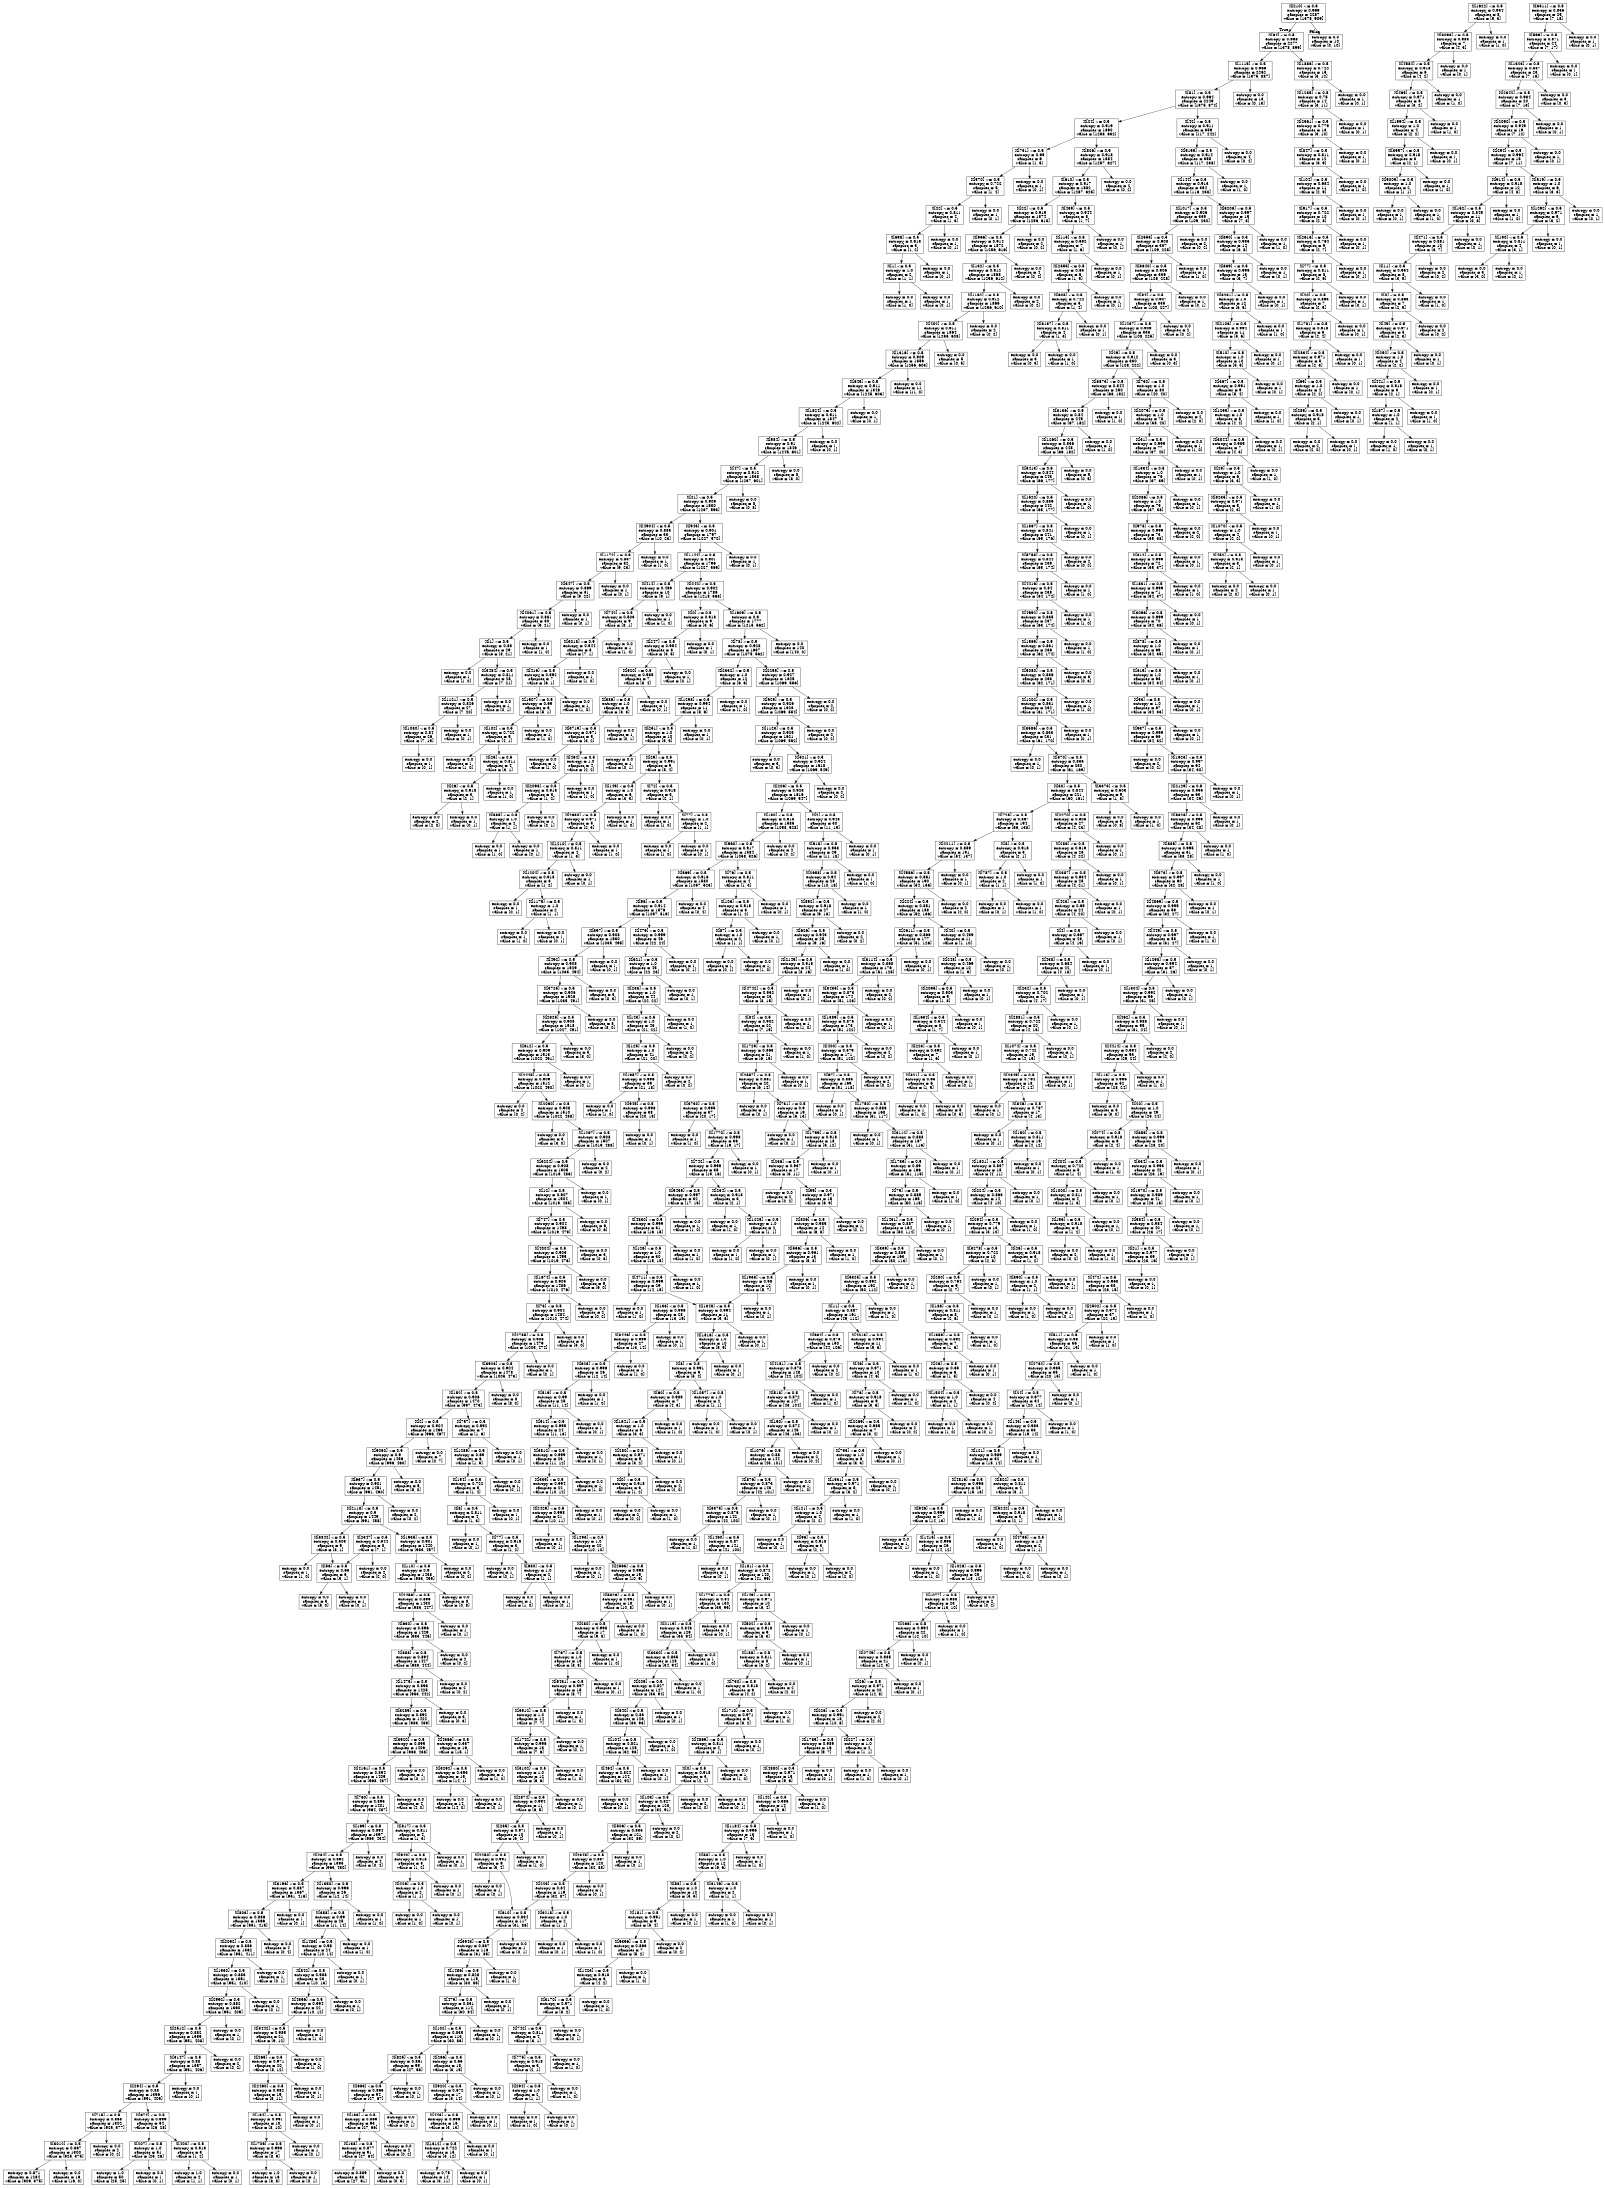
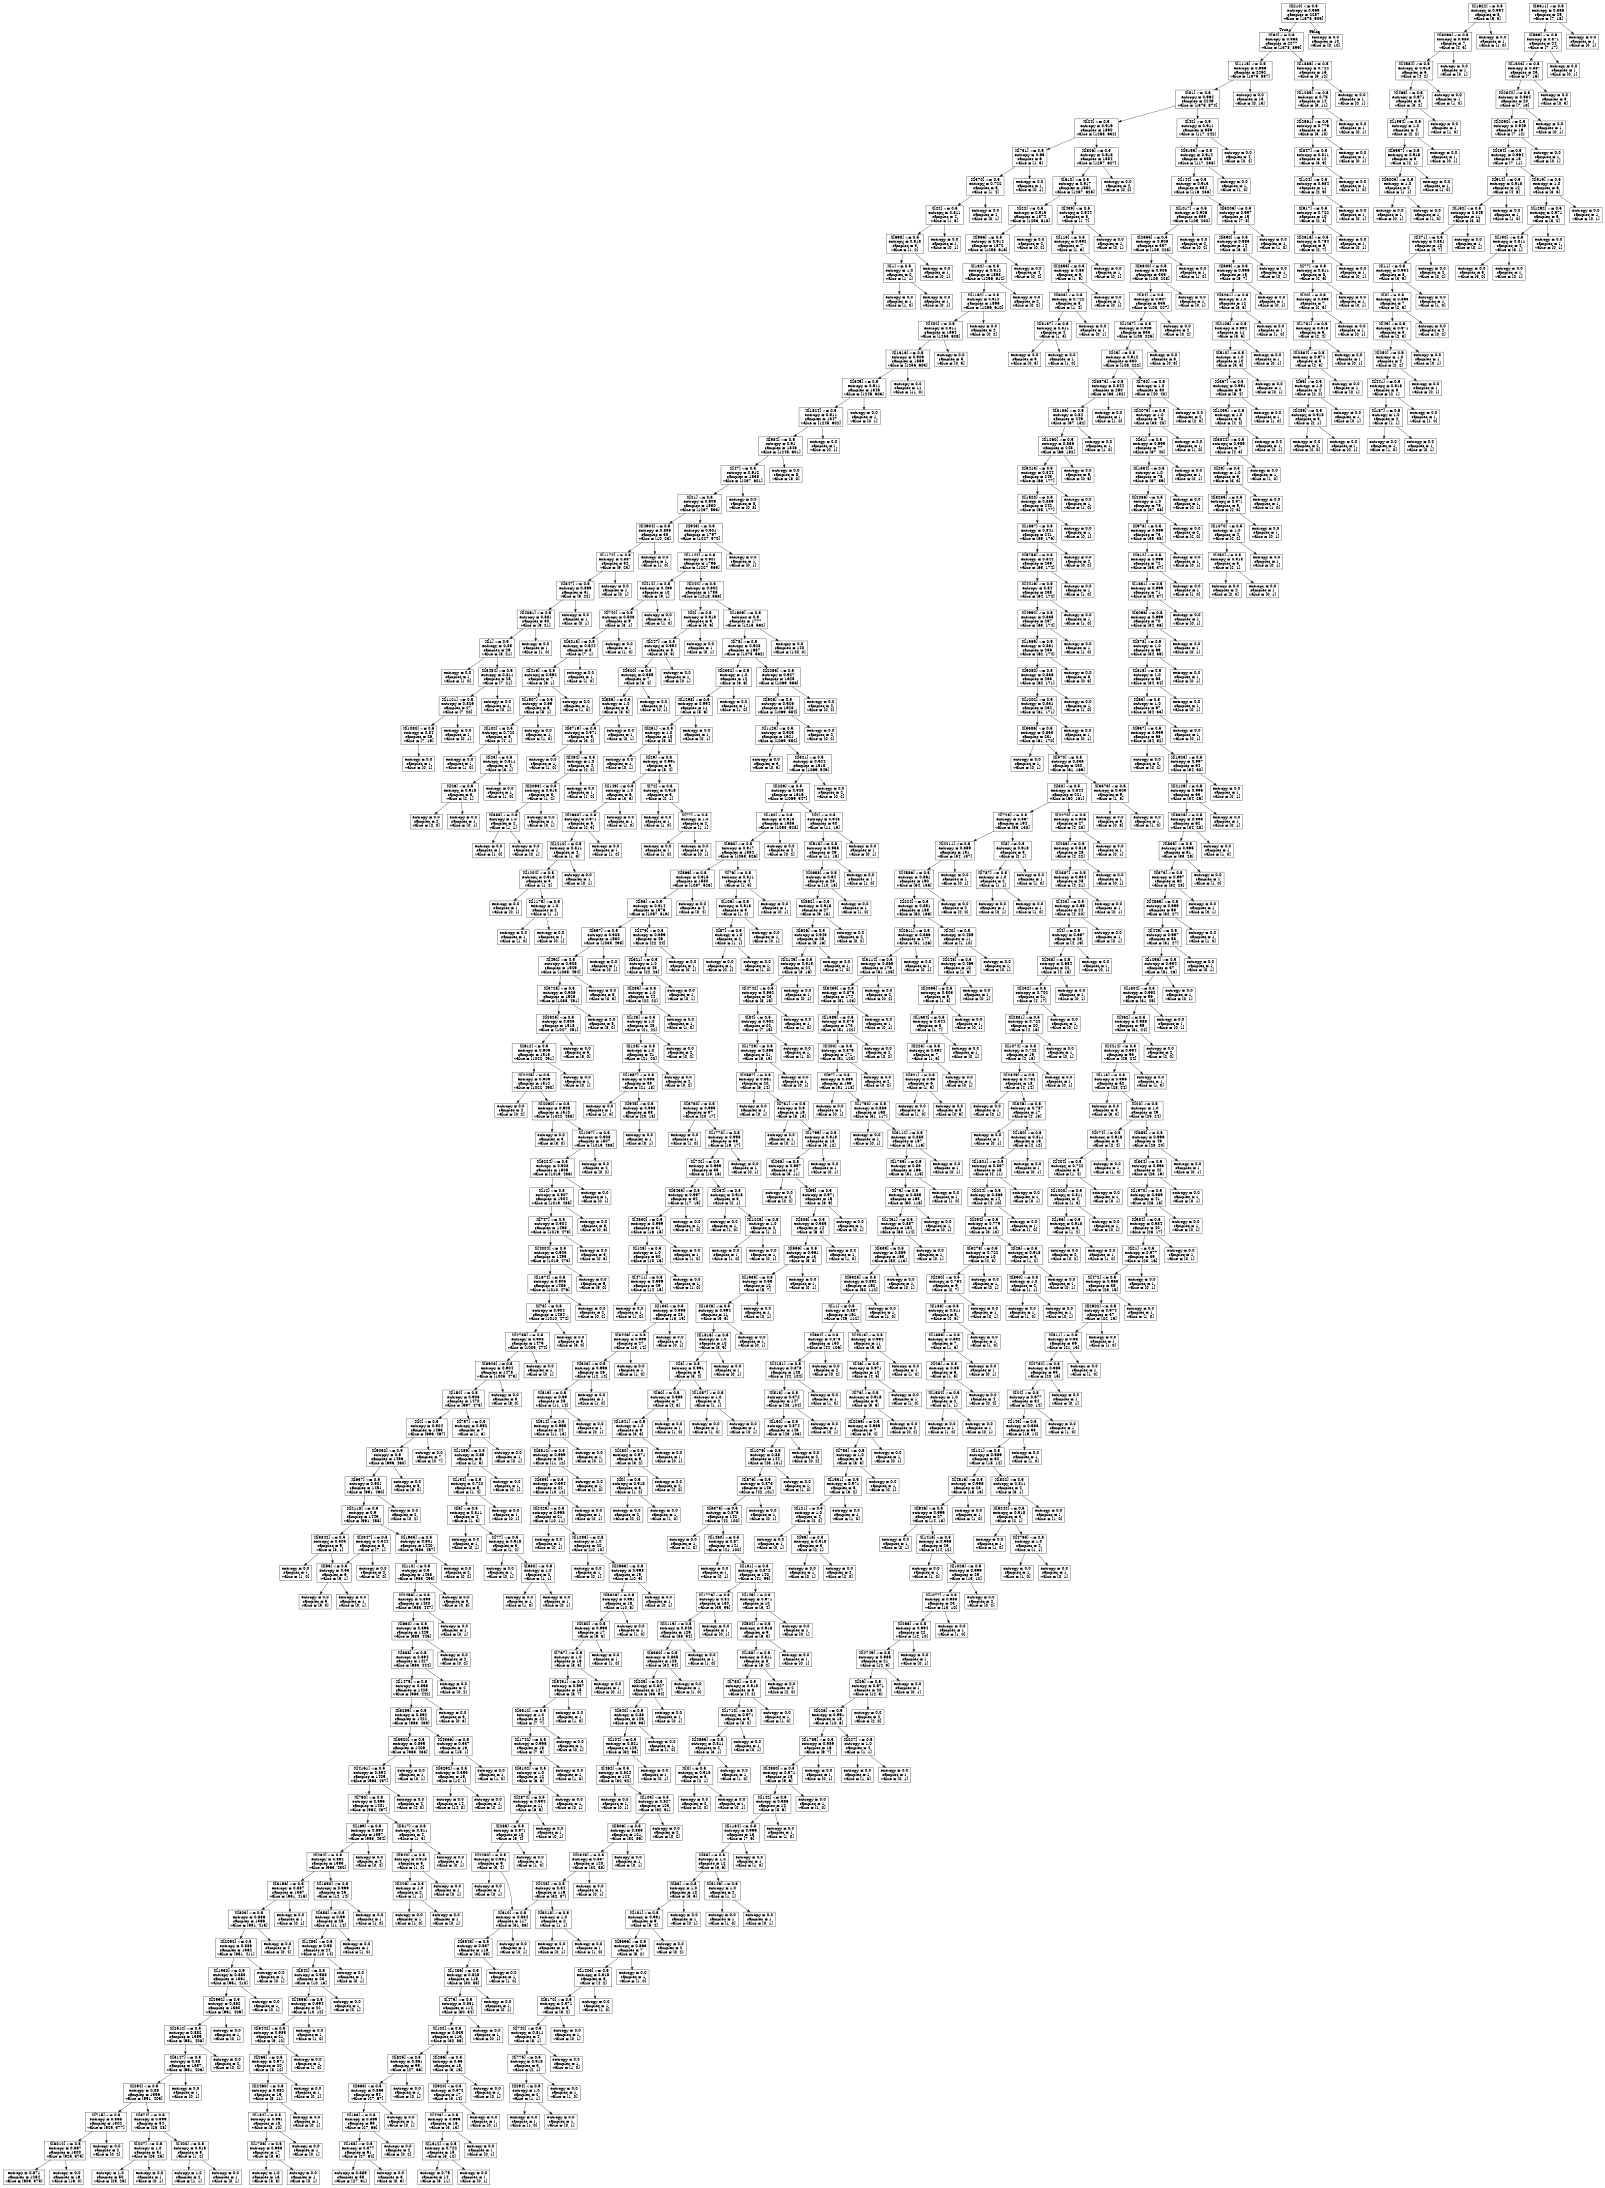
edge "X[21] <= 0.5 entropy = 0.977 samples = 39 value = [23, 16]" -> "X[472] <= 0.5 entropy = 0.968 samples = 38 value = [23, 15]": added
edge "X[4711] <= 0.5 entropy = 0.999 samples = 29 value = [14, 15]" -> "X[1848] <= 0.5 entropy = 0.994 samples = 11 value = [5, 6]": now "X[4711] <= 0.5 entropy = 0.999 samples = 29 value = [14, 15]" -> "X[133] <= 0.5 entropy = 0.996 samples = 28 value = [13, 15]"
edge "X[0] <= 0.5 entropy = 0.918 samples = 3 value = [2, 1]" -> "X[103] <= 0.5 entropy = 0.827 samples = 123 value = [32, 91]": now "X[464] <= 0.5 entropy = 0.824 samples = 124 value = [32, 92]" -> "X[103] <= 0.5 entropy = 0.827 samples = 123 value = [32, 91]"
